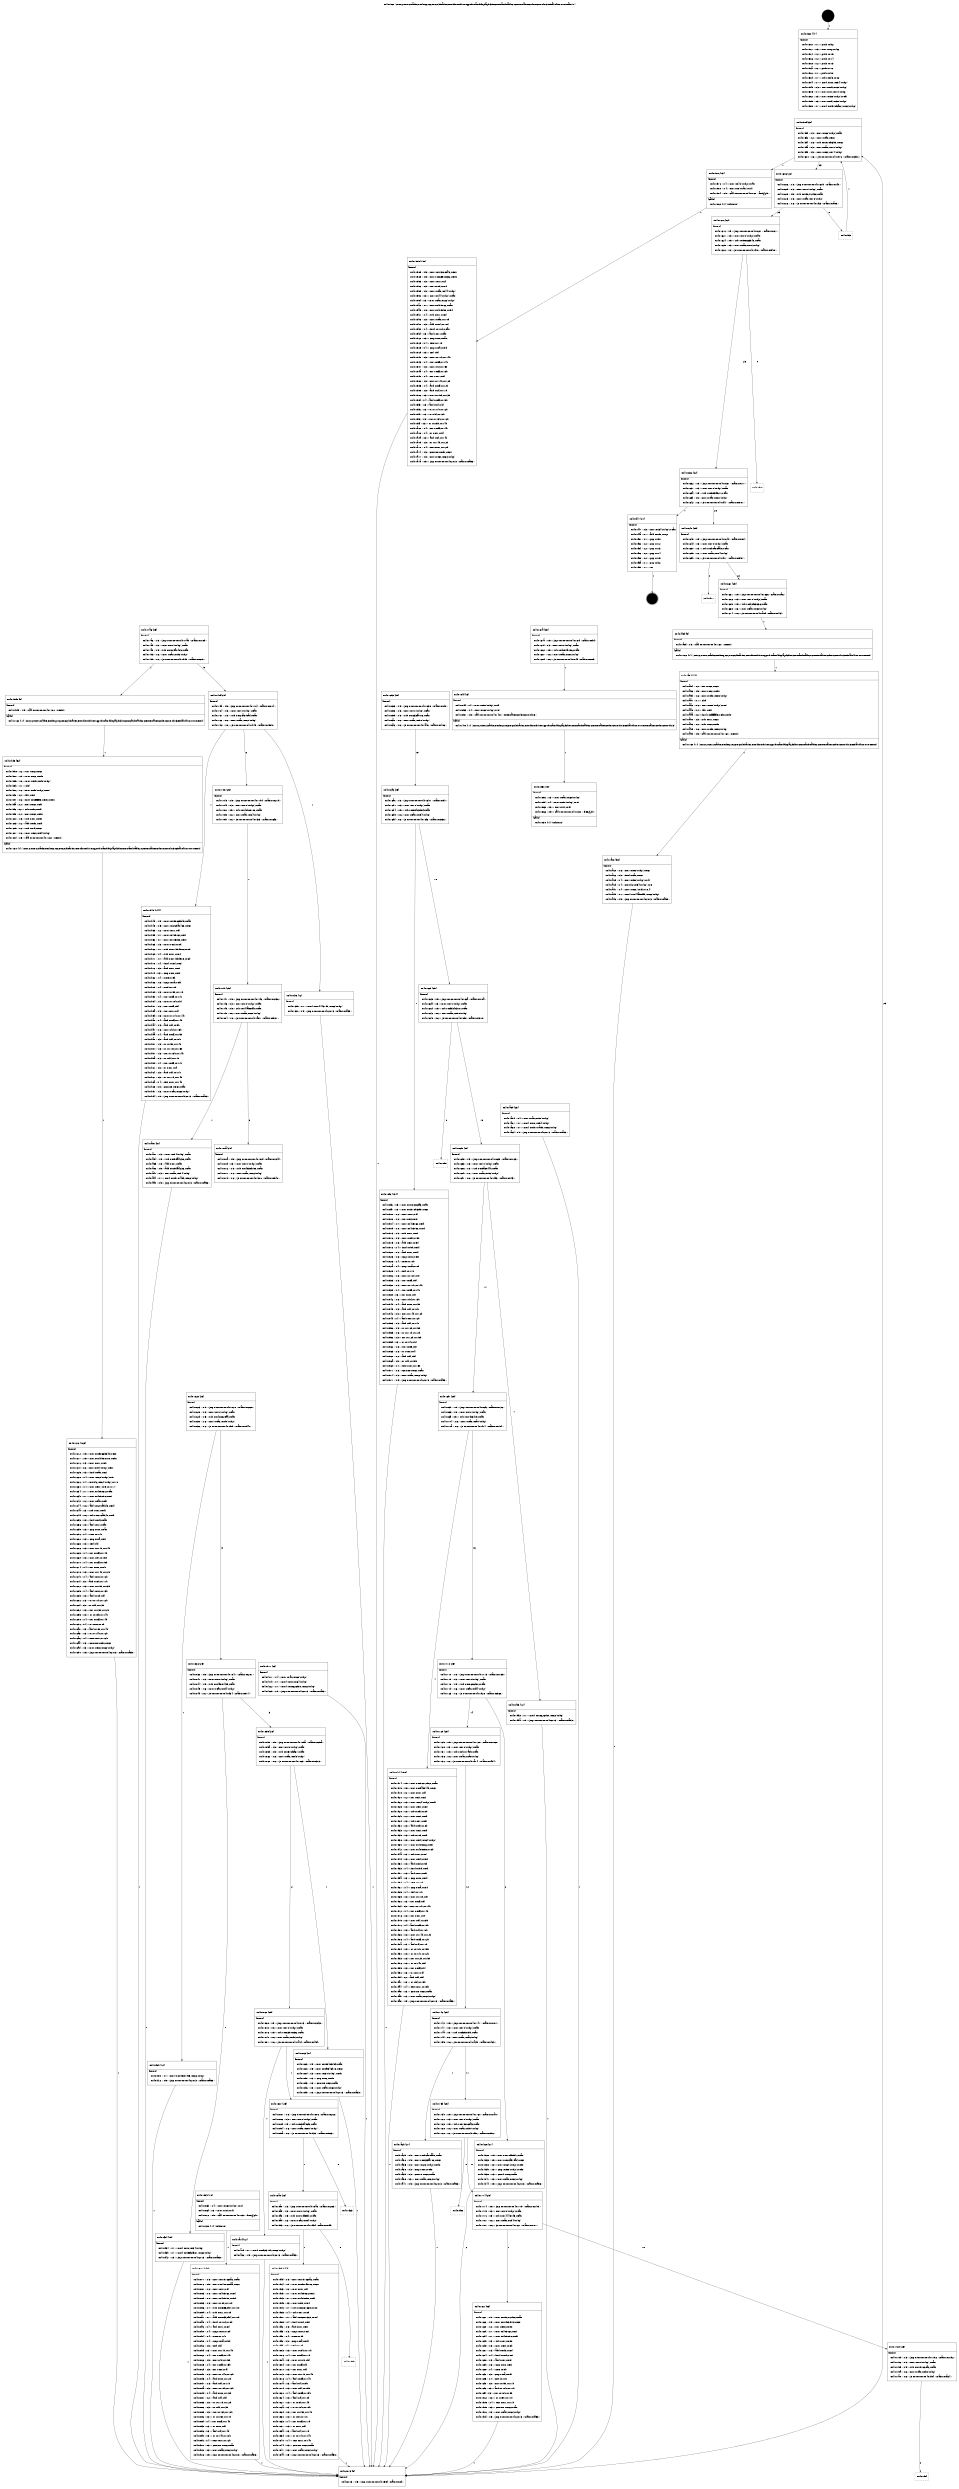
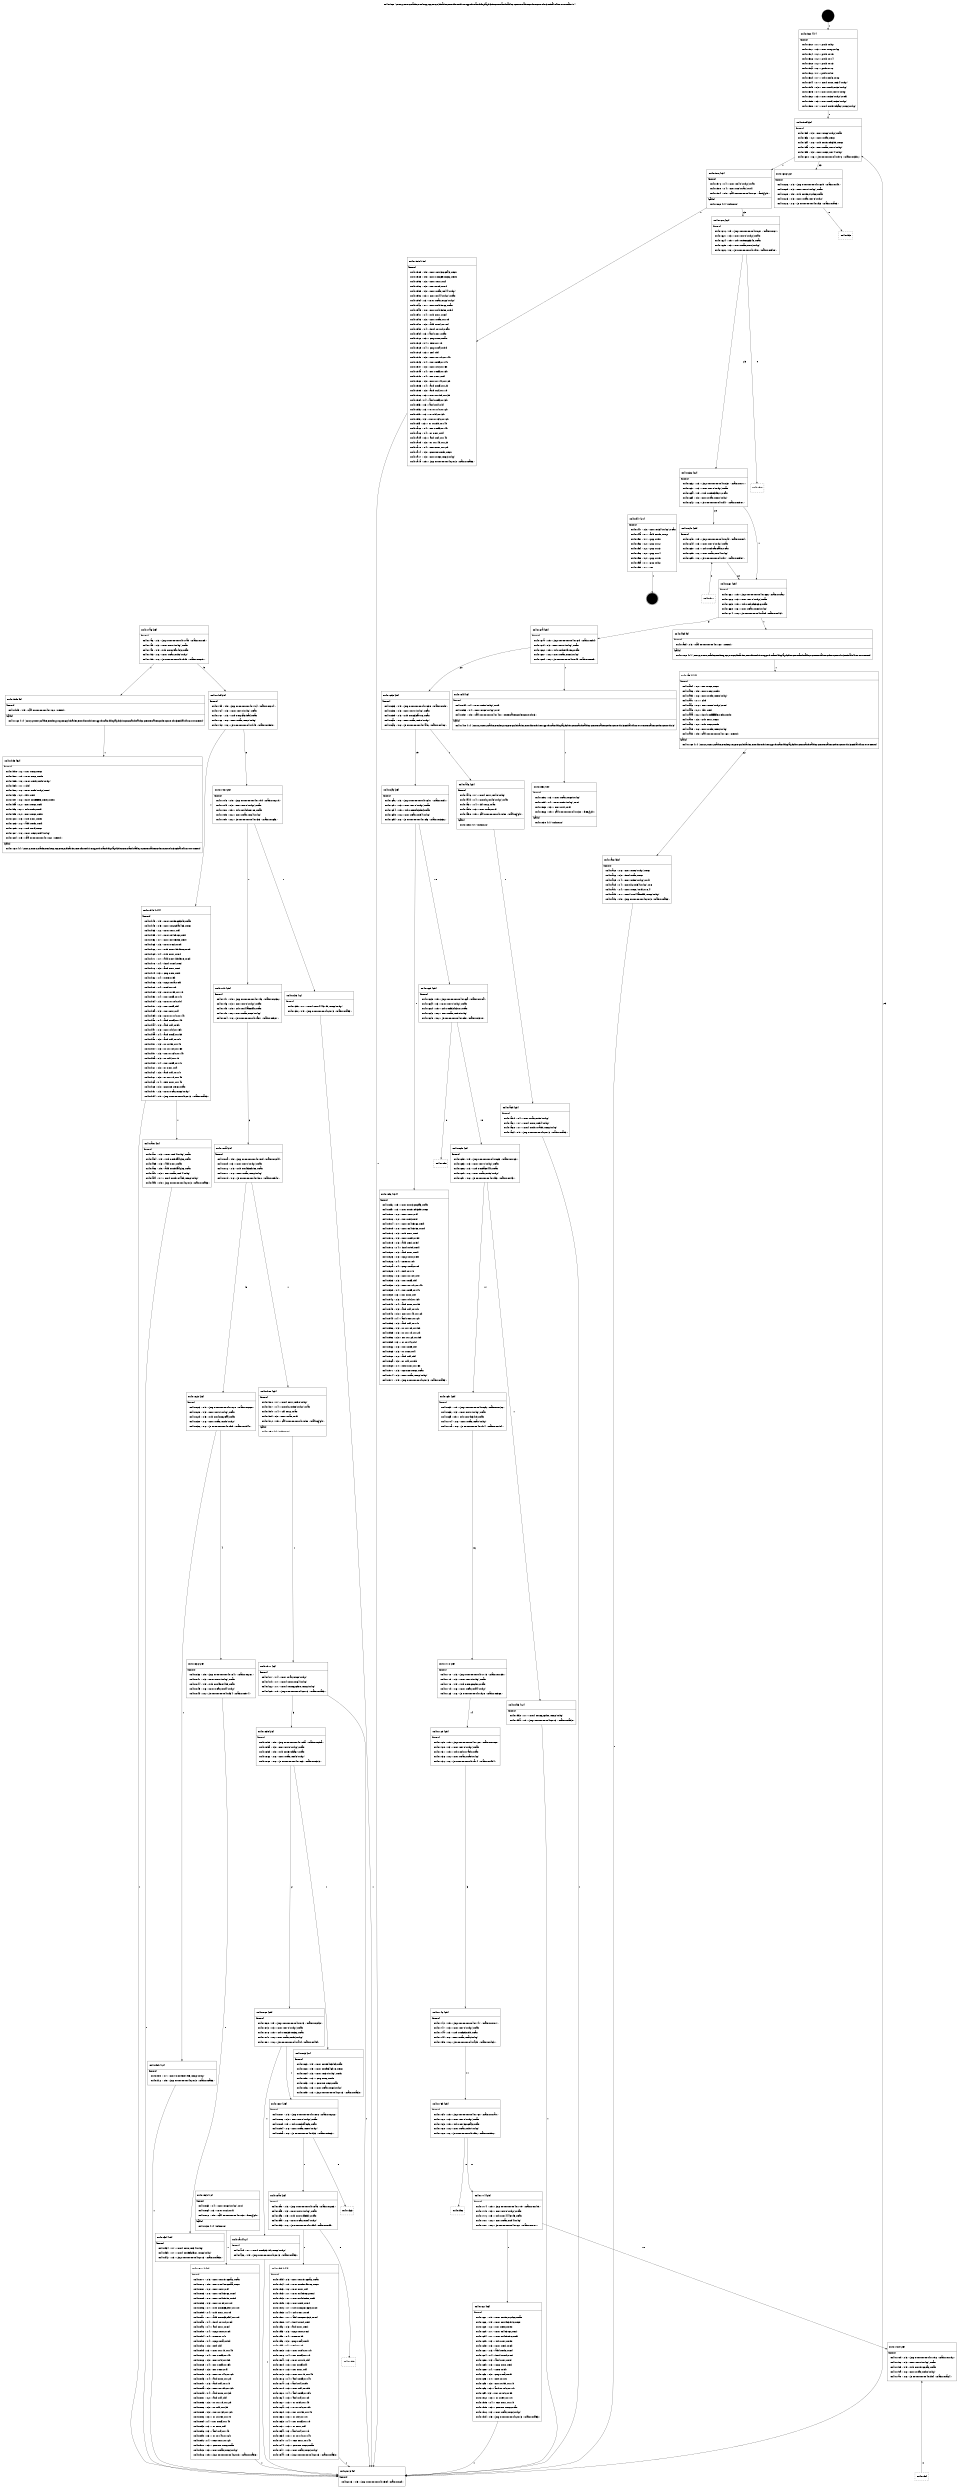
edge "0x401fc5" -> "0x4015ef [23]": now "0x4015c0 [47]" -> "0x4015ef [23]"
edge "0x401606 [22]" -> "0x40161c [22]": now "0x40197c [13]" -> "0x40161c [22]"
edge "0x401632 [22]" -> "0x401f47 [21]": now "0x401632 [22]" -> "0x401661 [25]"
edge "0x401648 [25]" -> "0x401f17": reversed
edge "0x401661 [25]" -> "0x40167a [25]": added, label "21"
edge "0x40167a [25]" -> "0x401693 [25]": added, label "20"
edge "0x401a94 [44]" -> "0x401ac0 [33]": label " 1" -> " 22"
node "0x401a46 [23]": added
edge "0x4017bf [25]" -> "0x401cb5 [12]": now "0x4017d8 [25]" -> "0x401cb5 [12]"
edge "0x4017f1 [25]" -> "0x401ae1 [31]": now "0x401b49 [144]" -> "0x401ae1 [31]"
edge "0x40180a [25]" -> "0x401823 [25]": added, label "5"
node "0x401b00 [23]": added
node "0x401c12 [163]": removed
edge "0x401823 [25]" -> "0x40183c [25]": label " 3" -> " 4"
edge "0x40183c [25]" -> "0x401855 [25]": now "0x401b17 [23]" -> "0x401855 [25]"
node "0x401d14 [159]": removed
edge "0x401729 [25]" -> "0x401742 [25]": label " 12" -> " 3"
edge "0x4018f6 [134]" -> "0x402013 [5]": removed, label "1"
node "0x401a2b [27]": removed
node "0x401b2e [27]": removed
edge "0x4018c3 [27]" -> "0x402013 [5]": removed, label "1"
edge "0x40178d [25]" -> "0x401fe4": reversed
edge "0x401f34 [19]" -> "0x402013 [5]": removed, label "1"
